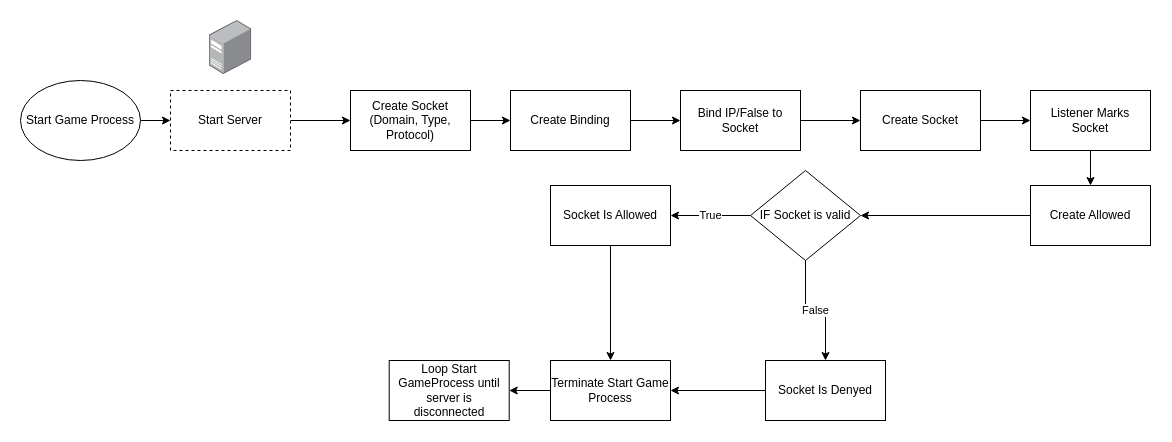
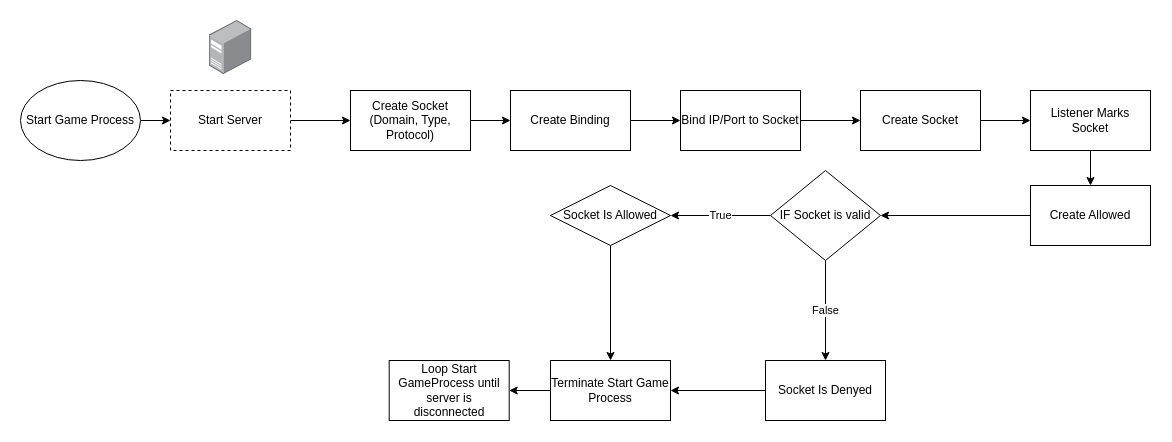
node "Bind IP/False to Socket": label "Bind IP/False to Socket" -> "Bind IP/Port to Socket"
node "Socket Is Allowed": shape rectangle -> diamond
node "IF Socket is valid": moved (806, 216) -> (826, 216)
